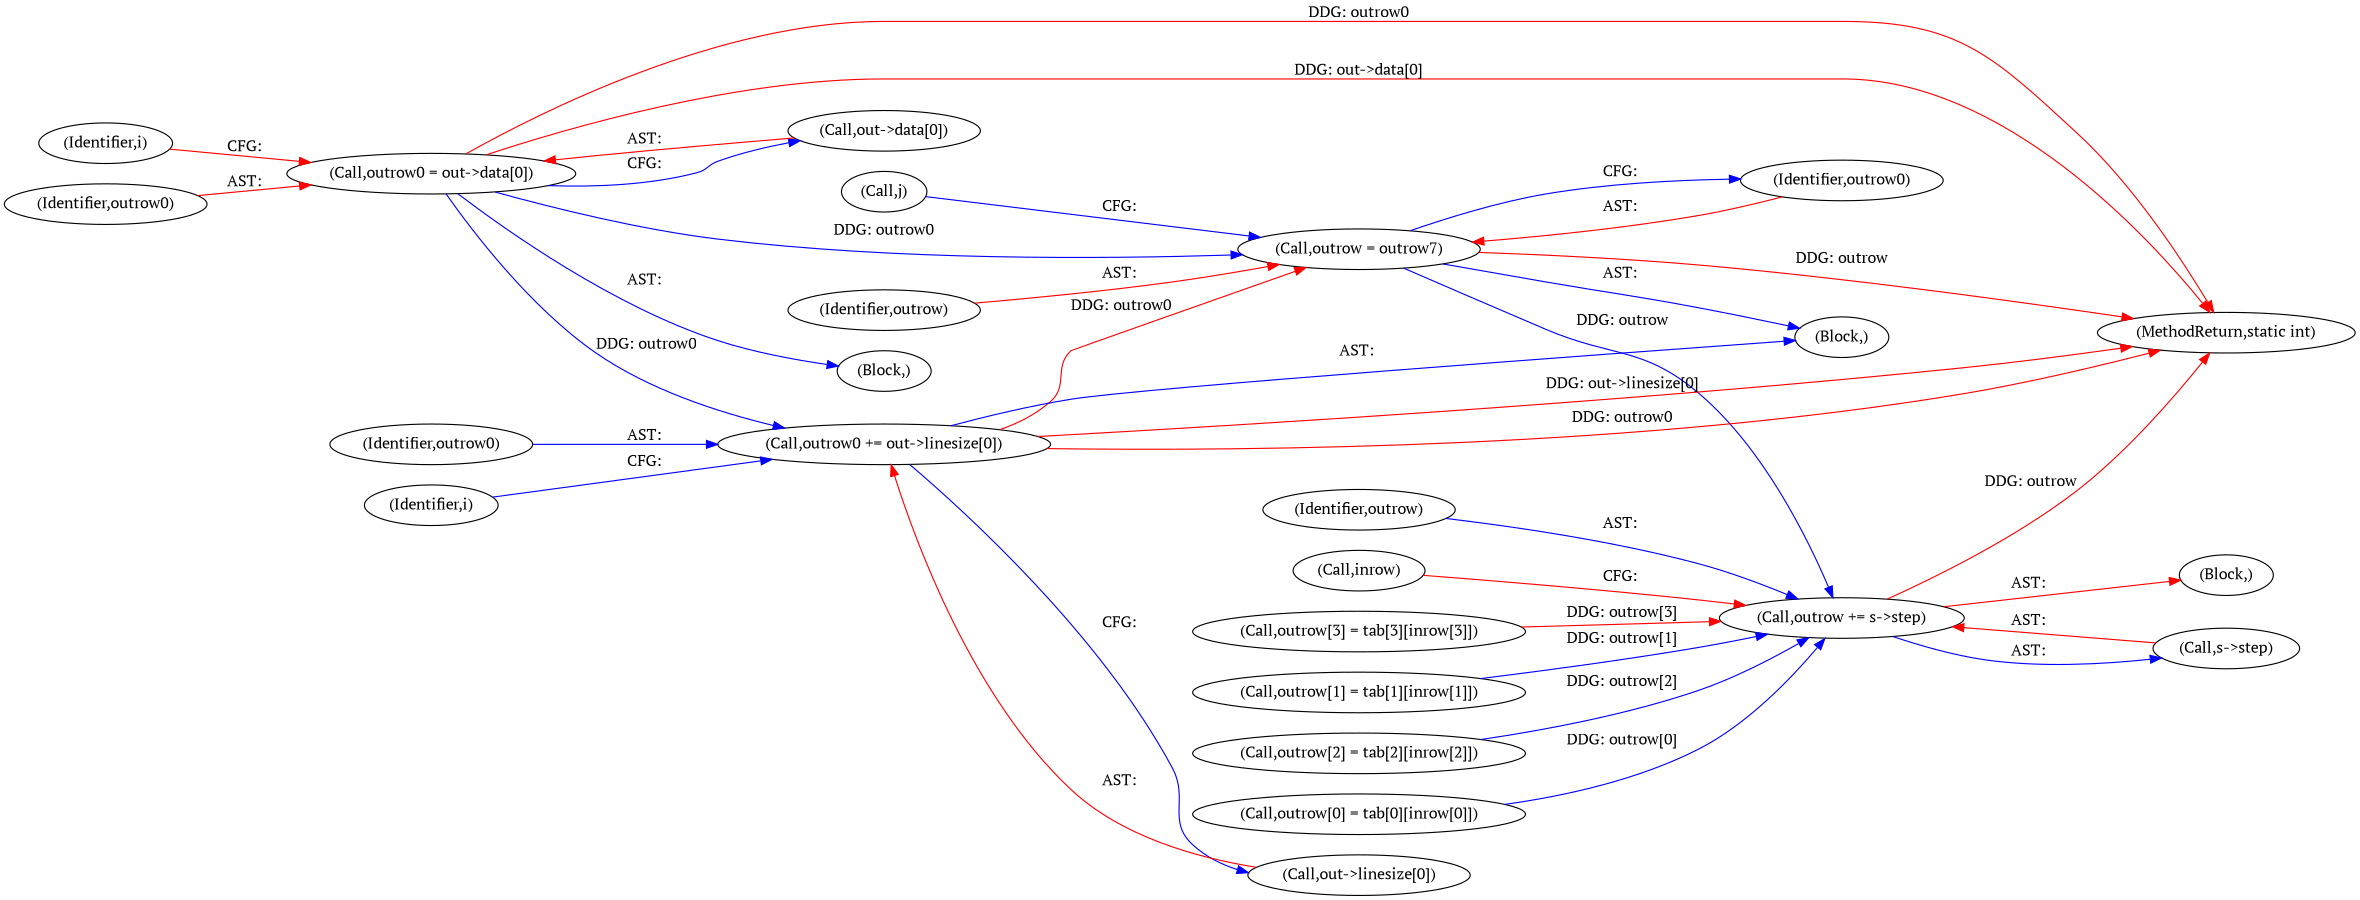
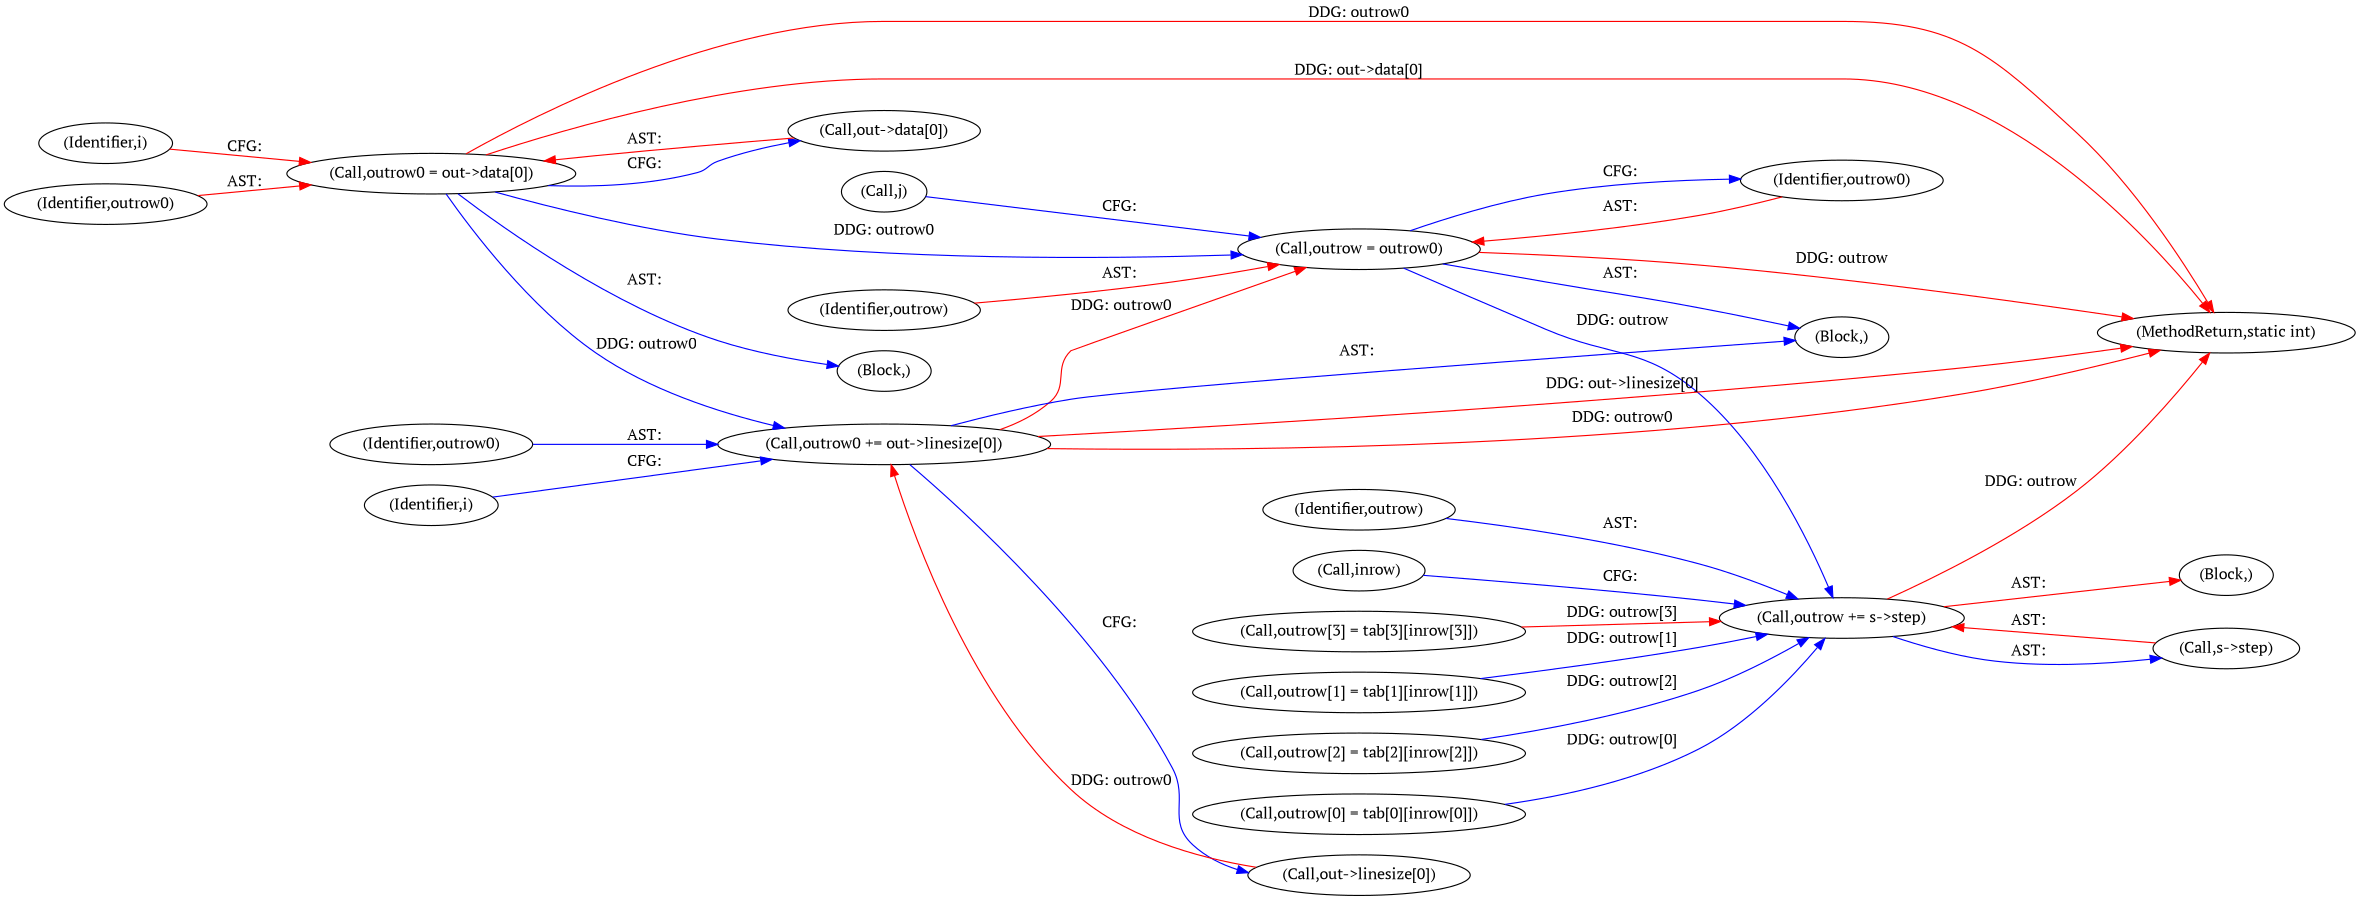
node "(Call,outrow = outrow7)": label "(Call,outrow = outrow7)" -> "(Call,outrow = outrow0)"
edge "(Call,inrow)" -> "(Call,outrow += s->step)": color red -> blue
edge "(Call,out->linesize[0])" -> "(Call,outrow0 += out->linesize[0])": label "AST: " -> "DDG: outrow0"
